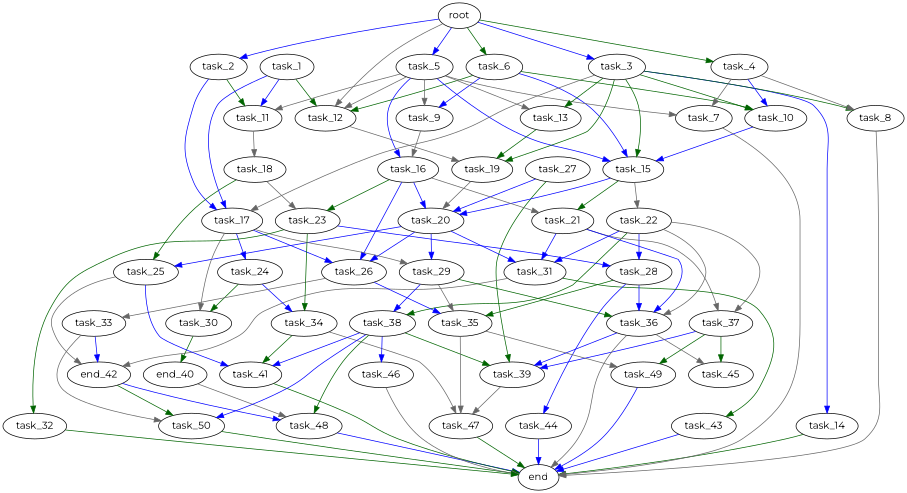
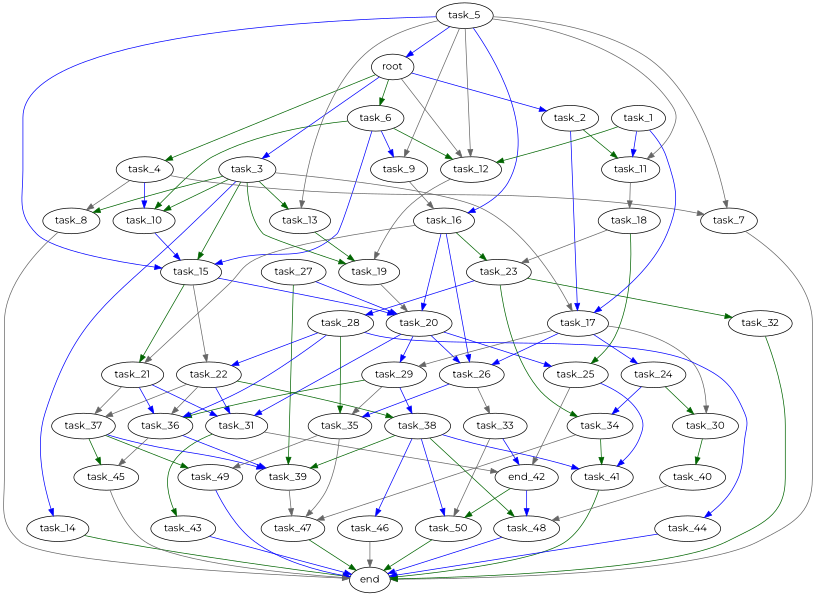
edge "root" -> "task_5": reversed
edge "task_22" -> "task_28": reversed
node "end_40": label "end_40" -> "task_40"
edge "task_36" -> "end": now "task_45" -> "end"
